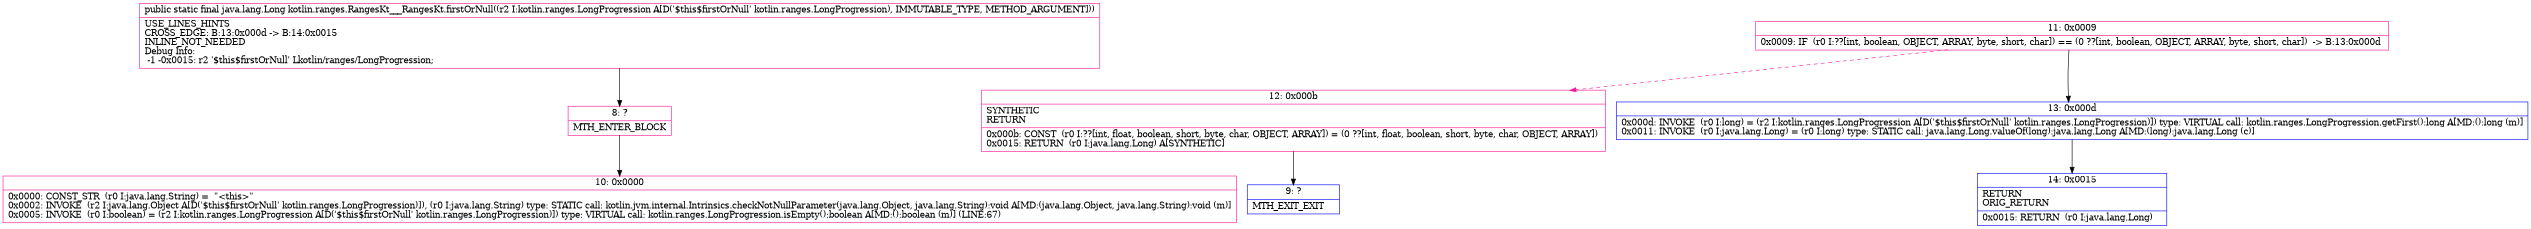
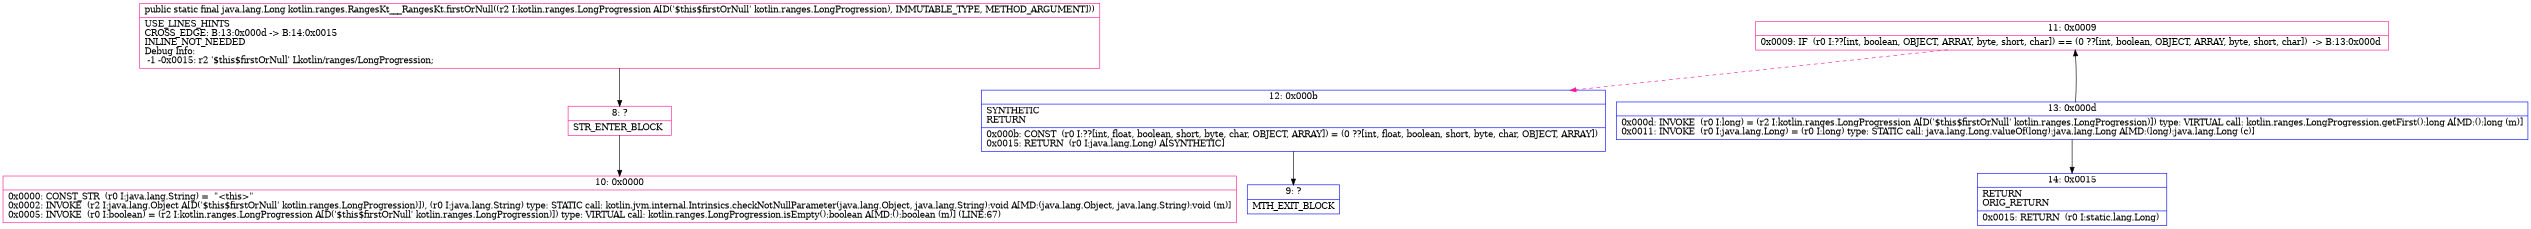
edge "11: 0x0009" -> "13: 0x000d": reversed
node "12: 0x000b": color deeppink -> blue
node "8: ?": text "MTH_ENTER_BLOCK" -> "STR_ENTER_BLOCK"
node "9: ?": text "MTH_EXIT_EXIT" -> "MTH_EXIT_BLOCK"
node "14: 0x0015": text "0x0015: RETURN  (r0 I:java.lang.Long)" -> "0x0015: RETURN  (r0 I:static.lang.Long)"
